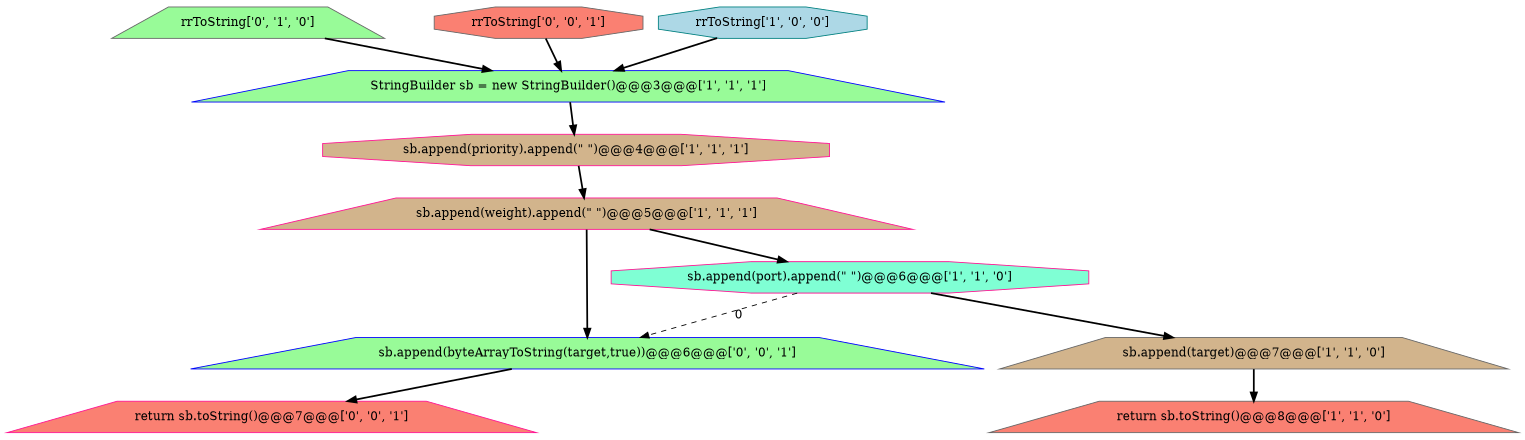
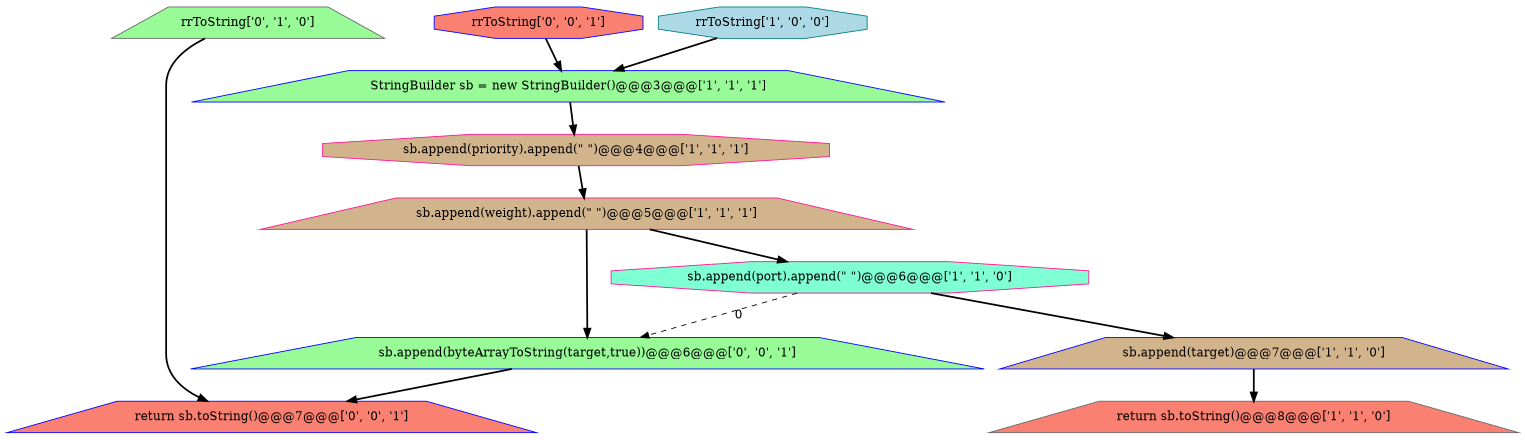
node "rrToString['0', '0', '1']": color gray40 -> blue
edge "rrToString['0', '1', '0']" -> "StringBuilder sb = new StringBuilder()@@@3@@@['1', '1', '1']": now "rrToString['0', '1', '0']" -> "return sb.toString()@@@7@@@['0', '0', '1']"
node "sb.append(target)@@@7@@@['1', '1', '0']": color gray40 -> blue
node "return sb.toString()@@@7@@@['0', '0', '1']": color deeppink -> blue
